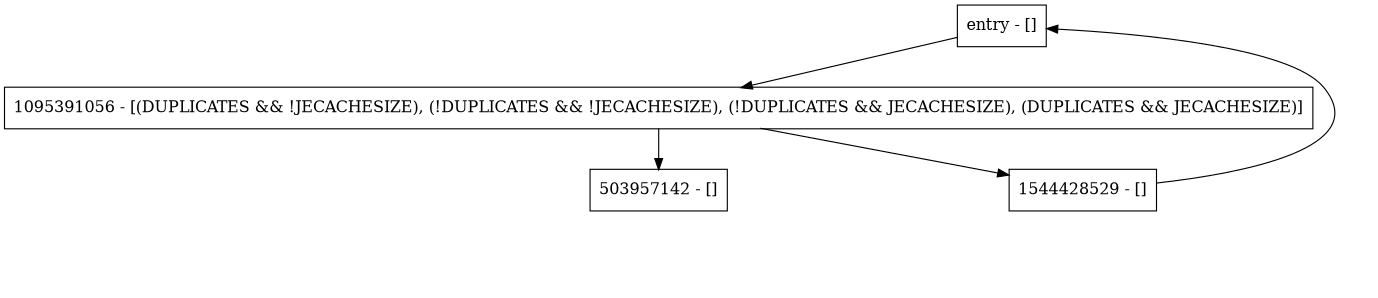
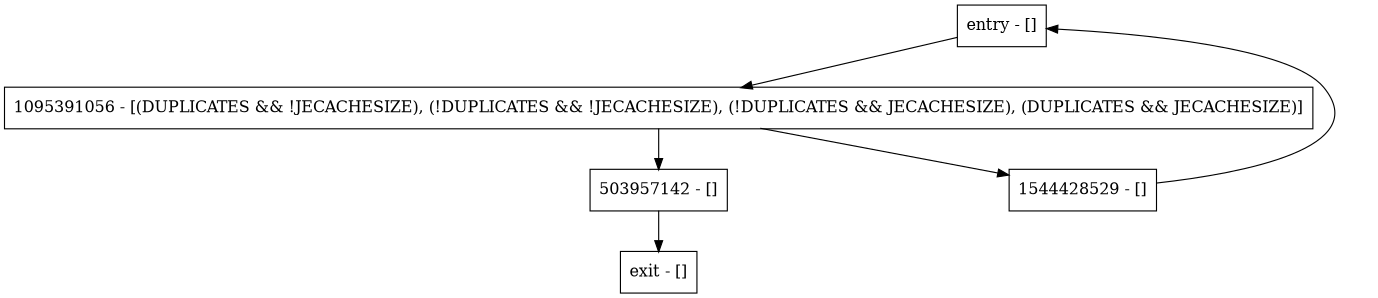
node "exit - []": added
